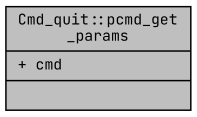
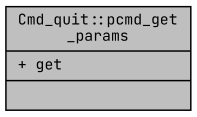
node "Cmd_quit::pcmd_get": text "+ cmd" -> "+ get"
